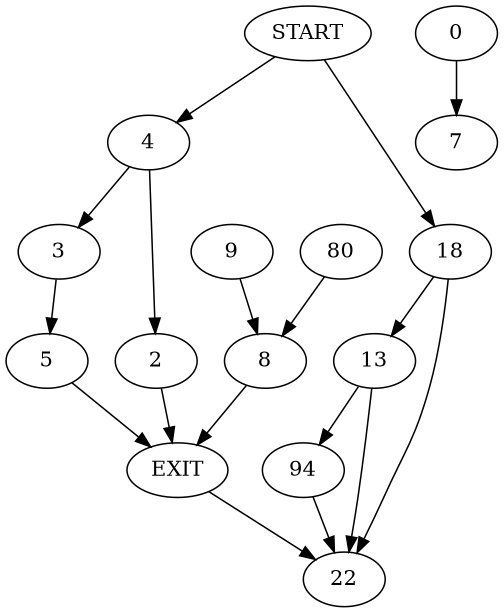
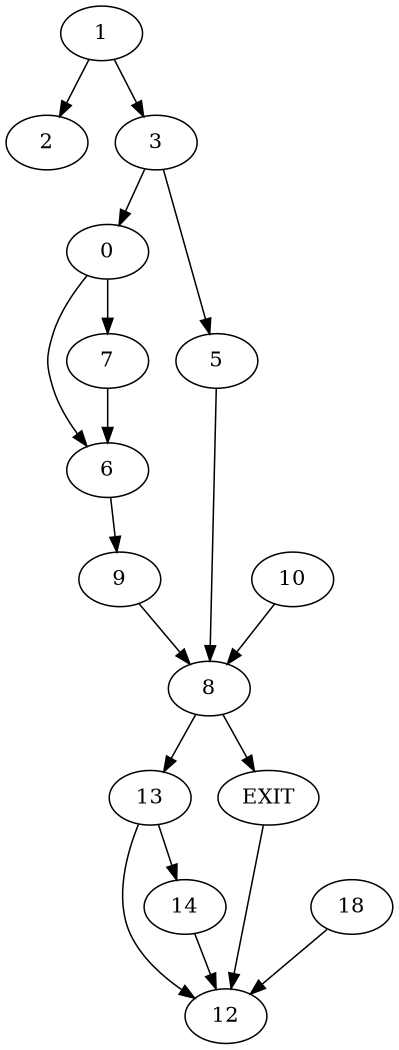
node "START": removed
node "4": label "4" -> "1"
edge "3" -> "0": added
node "80": label "80" -> "10"
edge "18" -> "13": now "8" -> "13"
edge "2" -> "EXIT": removed
edge "5" -> "EXIT": now "5" -> "8"
node "6": added
node "94": label "94" -> "14"
node "22": label "22" -> "12"
